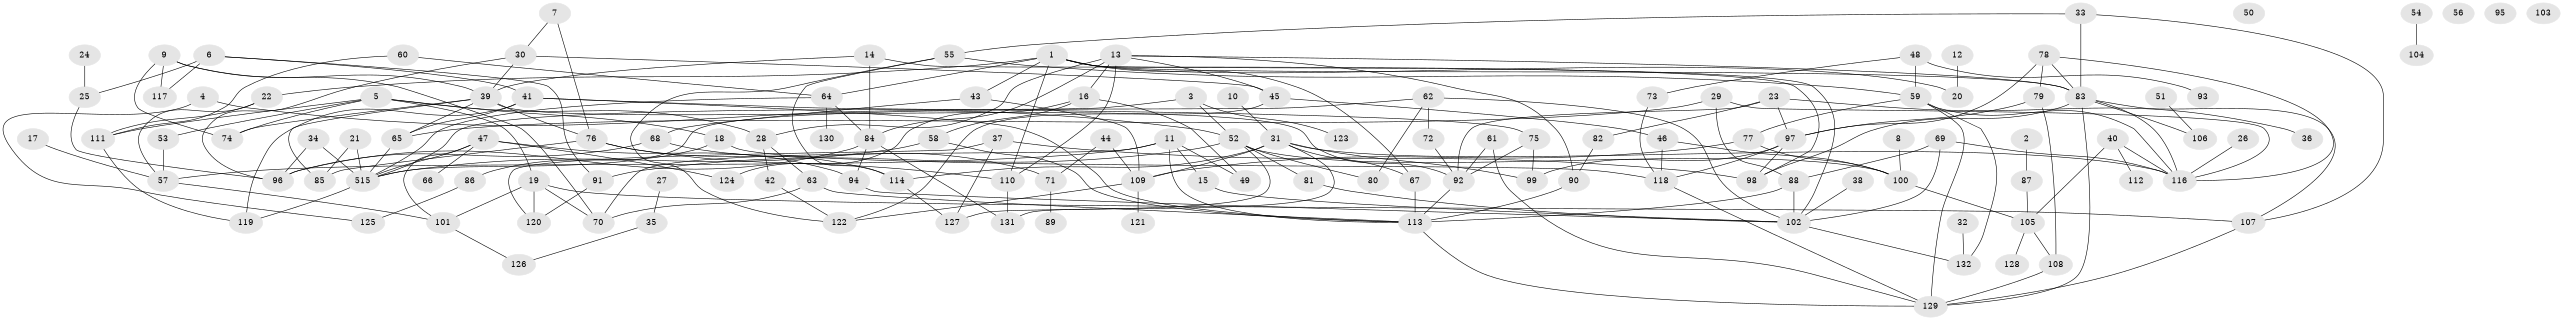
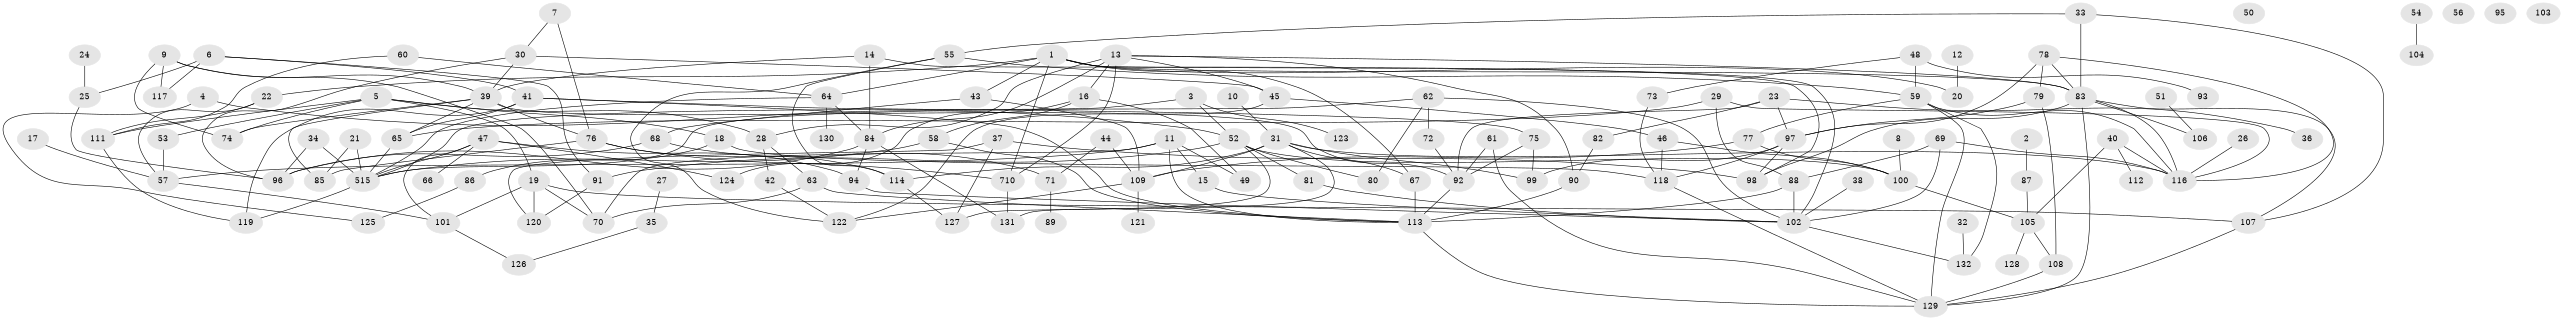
node "110": label "110" -> "710"
